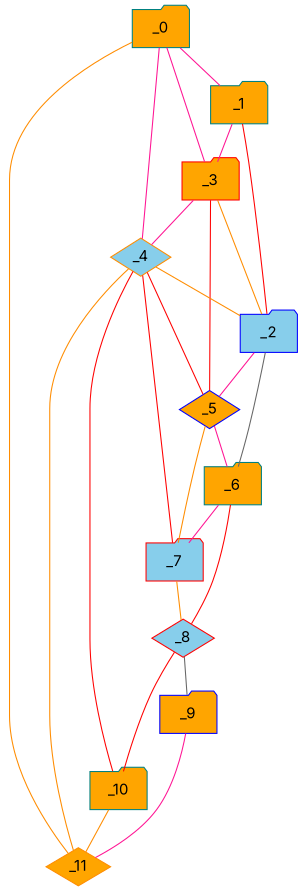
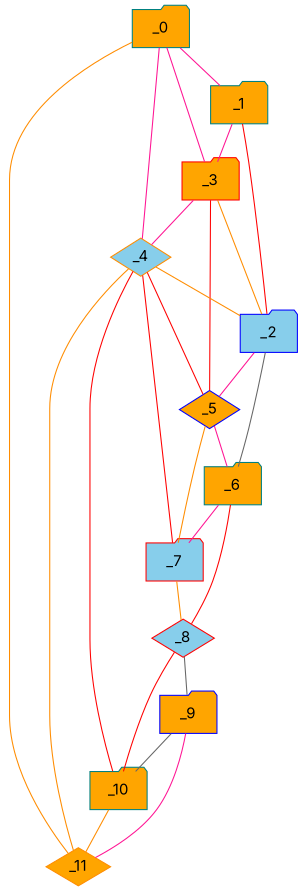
edge "_9" -- "_10": added
